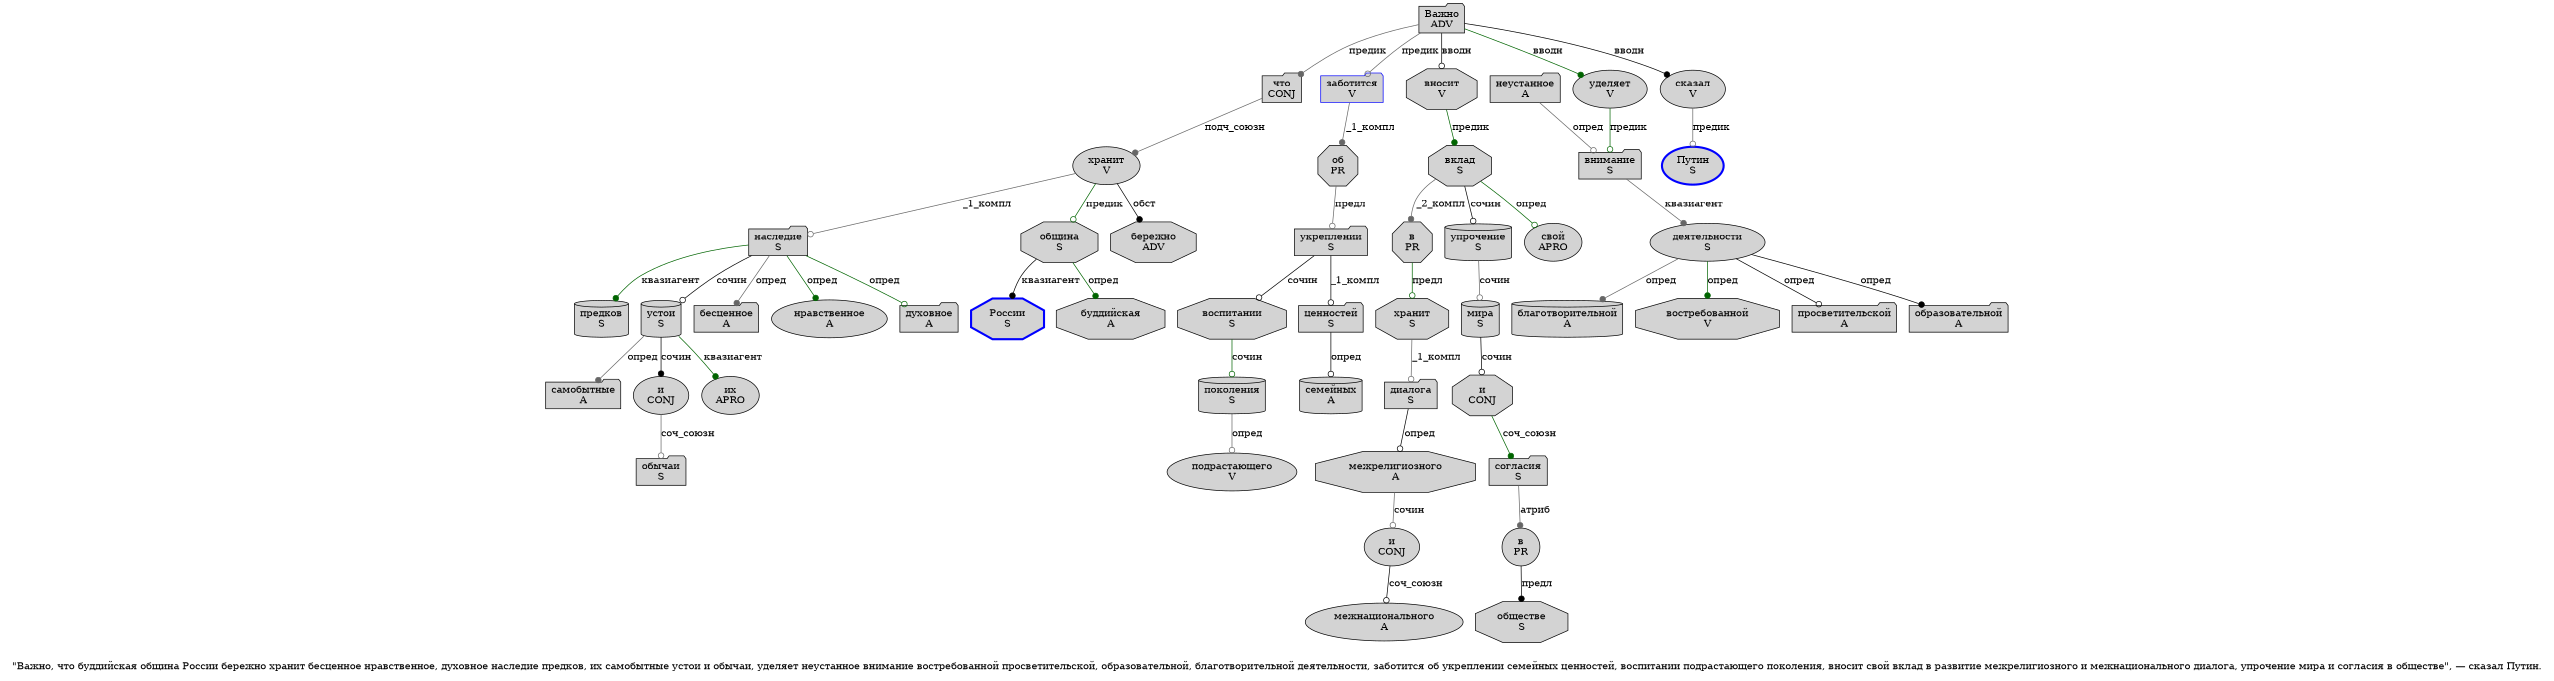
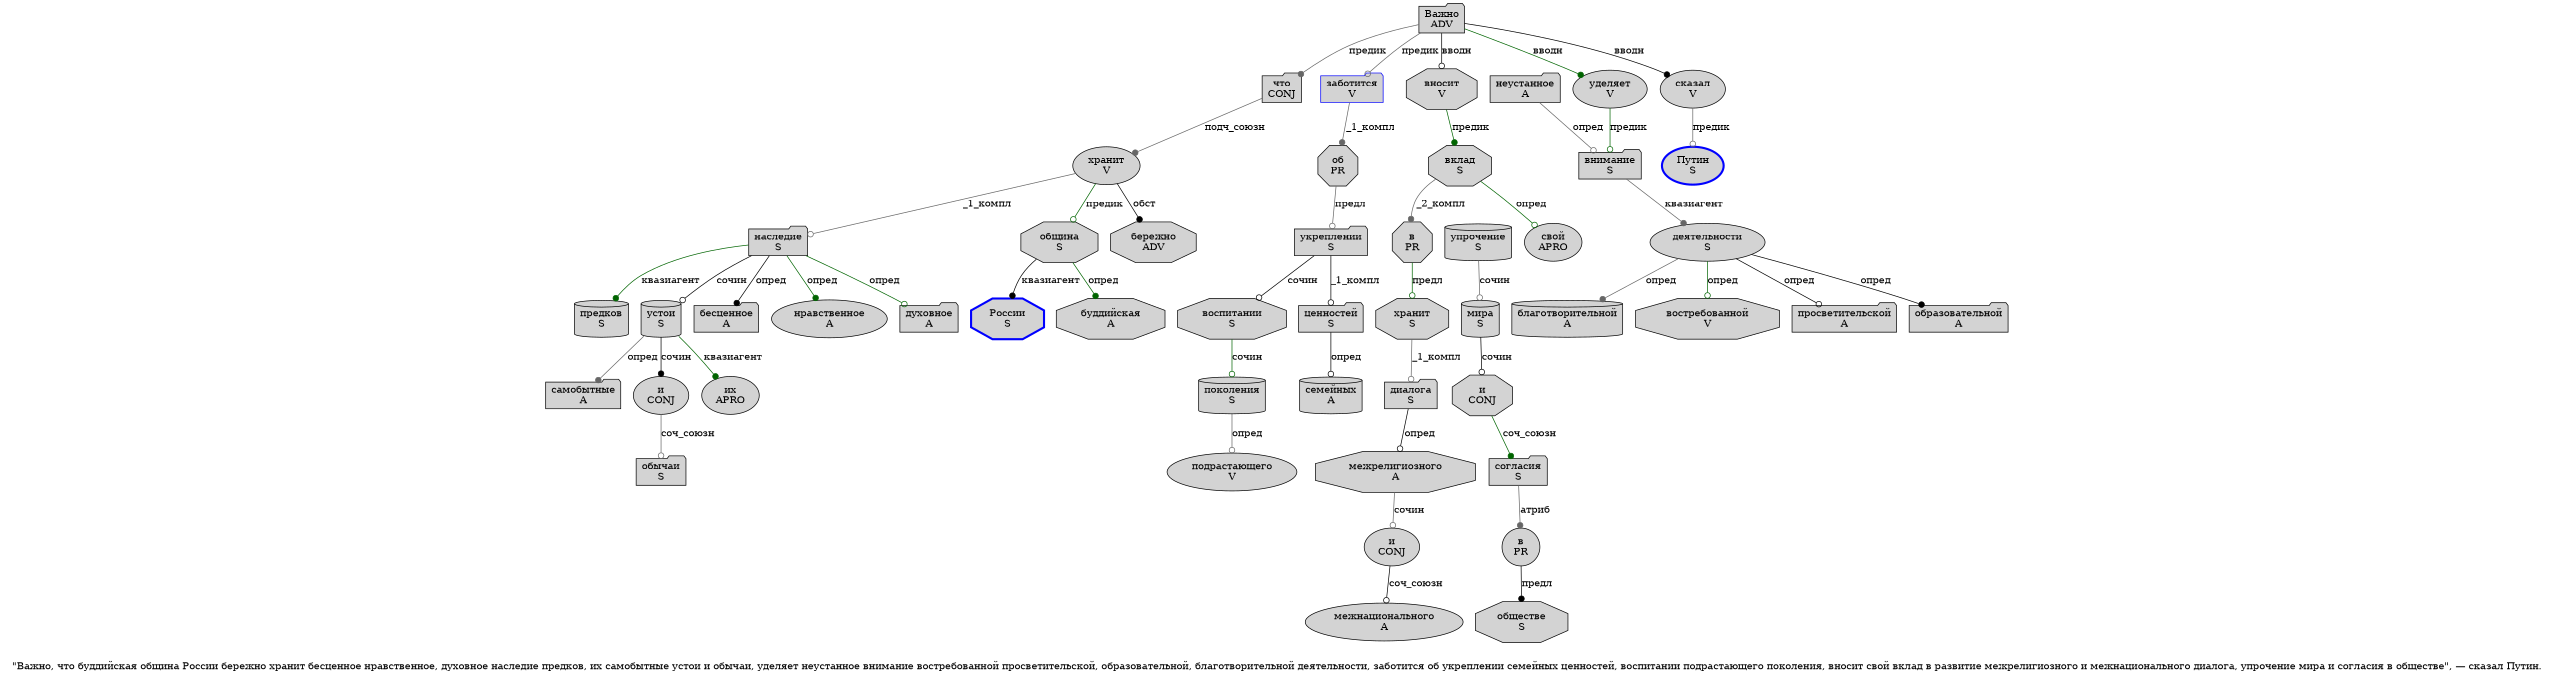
edge "вклад S" -> "упрочение S": removed, label "сочин"
edge "деятельности S" -> "востребованной V": arrowhead dot -> odot
edge "наследие S" -> "бесценное A": color gray40 -> black
